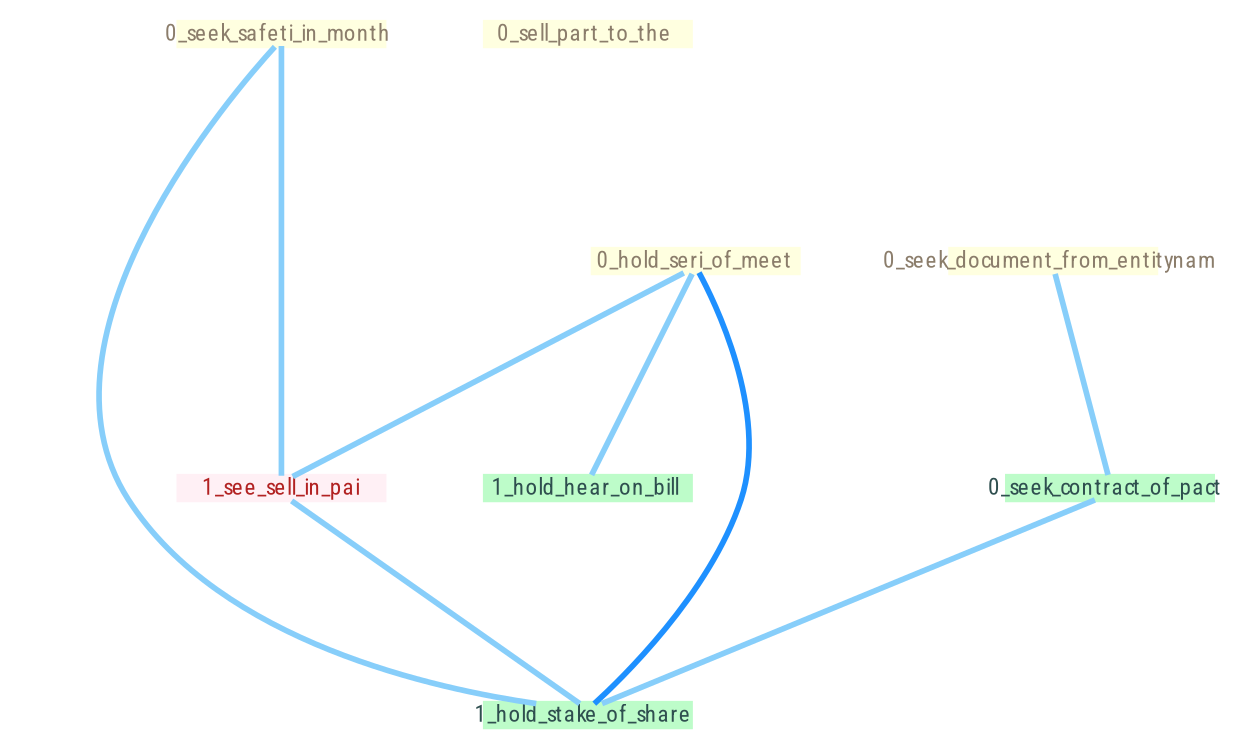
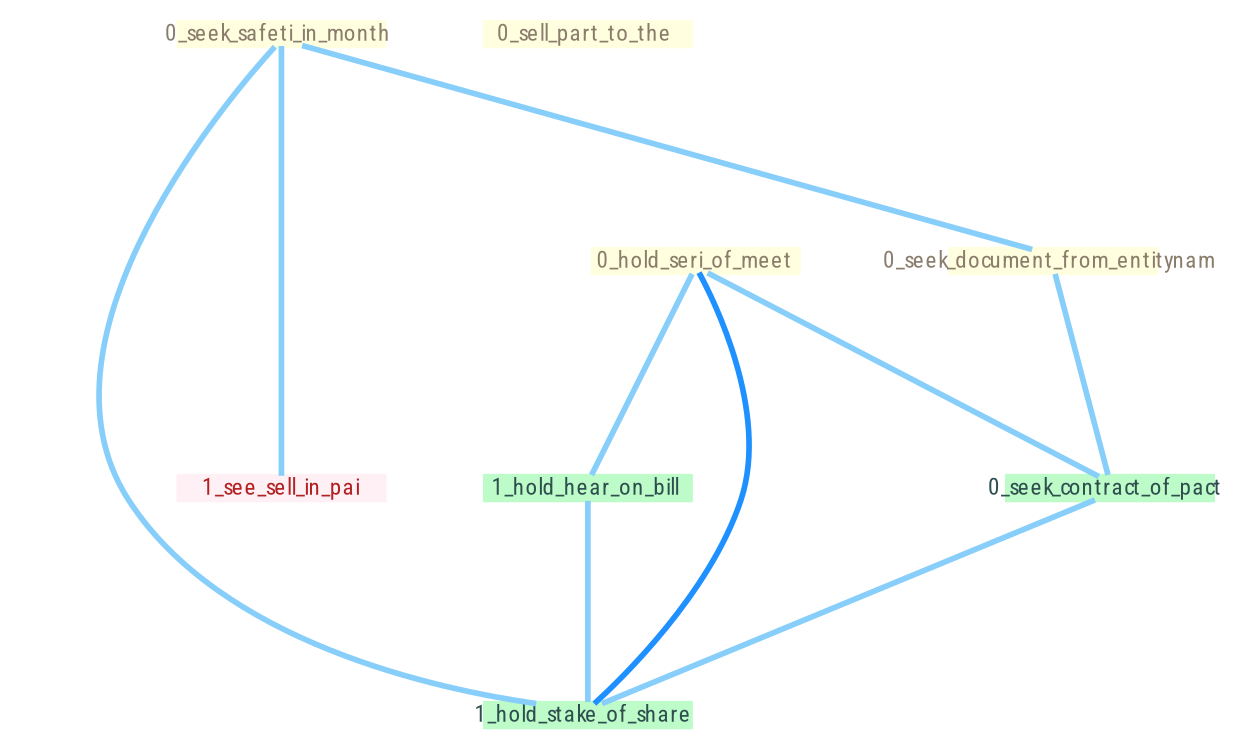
edge "0_seek_safeti_in_month" -- "0_seek_document_from_entitynam": added
edge "0_hold_seri_of_meet" -- "1_see_sell_in_pai": now "0_hold_seri_of_meet" -- "0_seek_contract_of_pact"
edge "1_see_sell_in_pai" -- "1_hold_stake_of_share": now "1_hold_hear_on_bill" -- "1_hold_stake_of_share"
